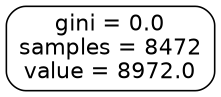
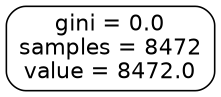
node "gini = 0.0 samples = 8472 value = 8972.0": label "gini = 0.0 samples = 8472 value = 8972.0" -> "gini = 0.0 samples = 8472 value = 8472.0"
